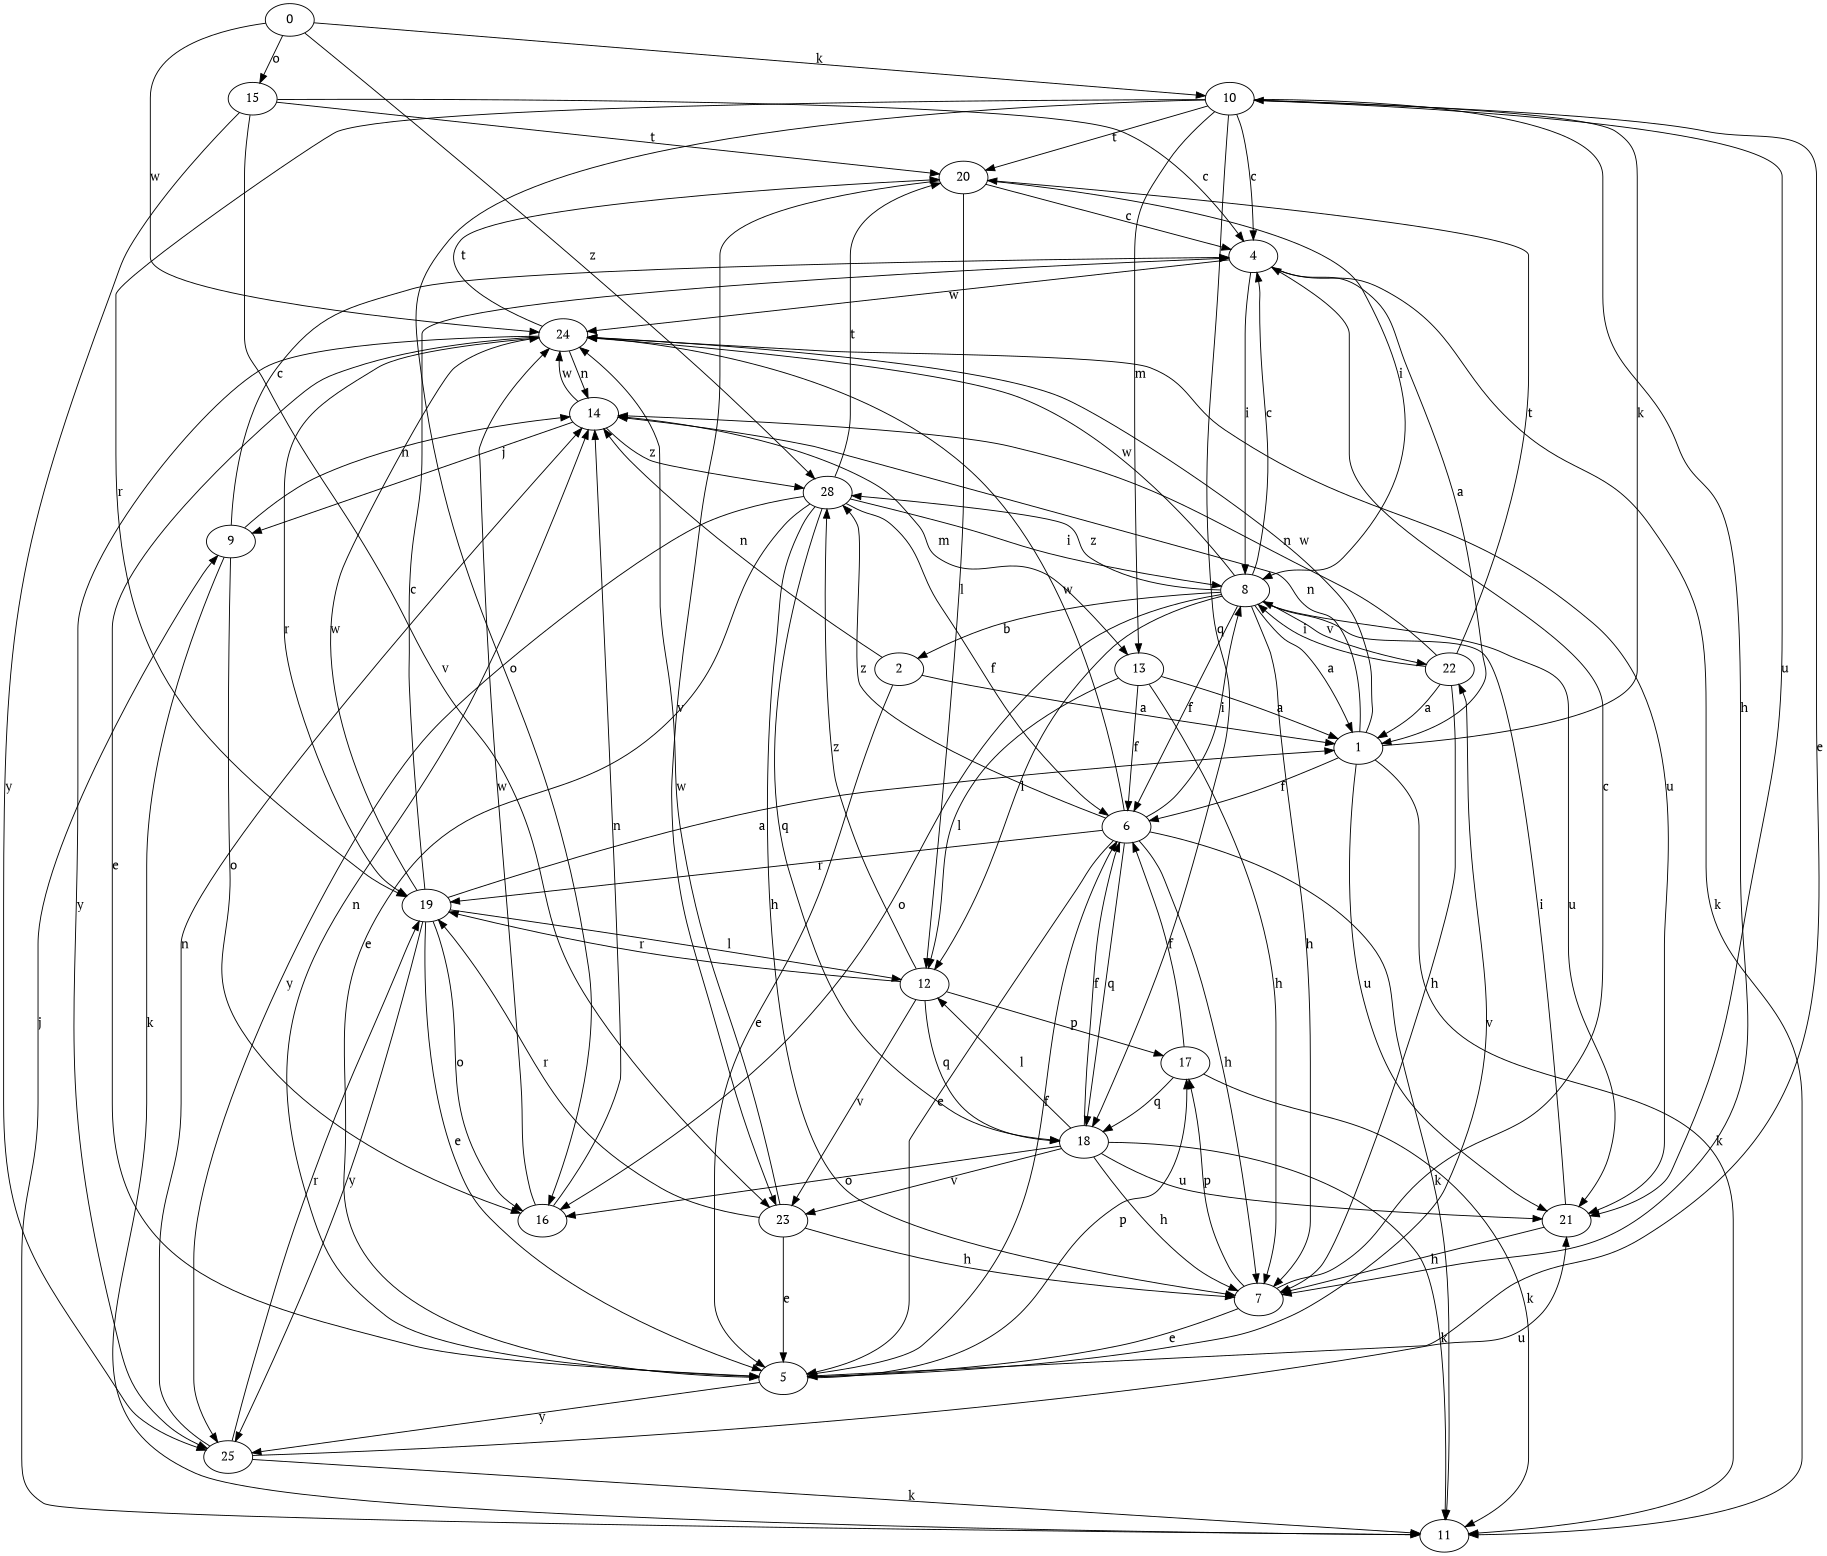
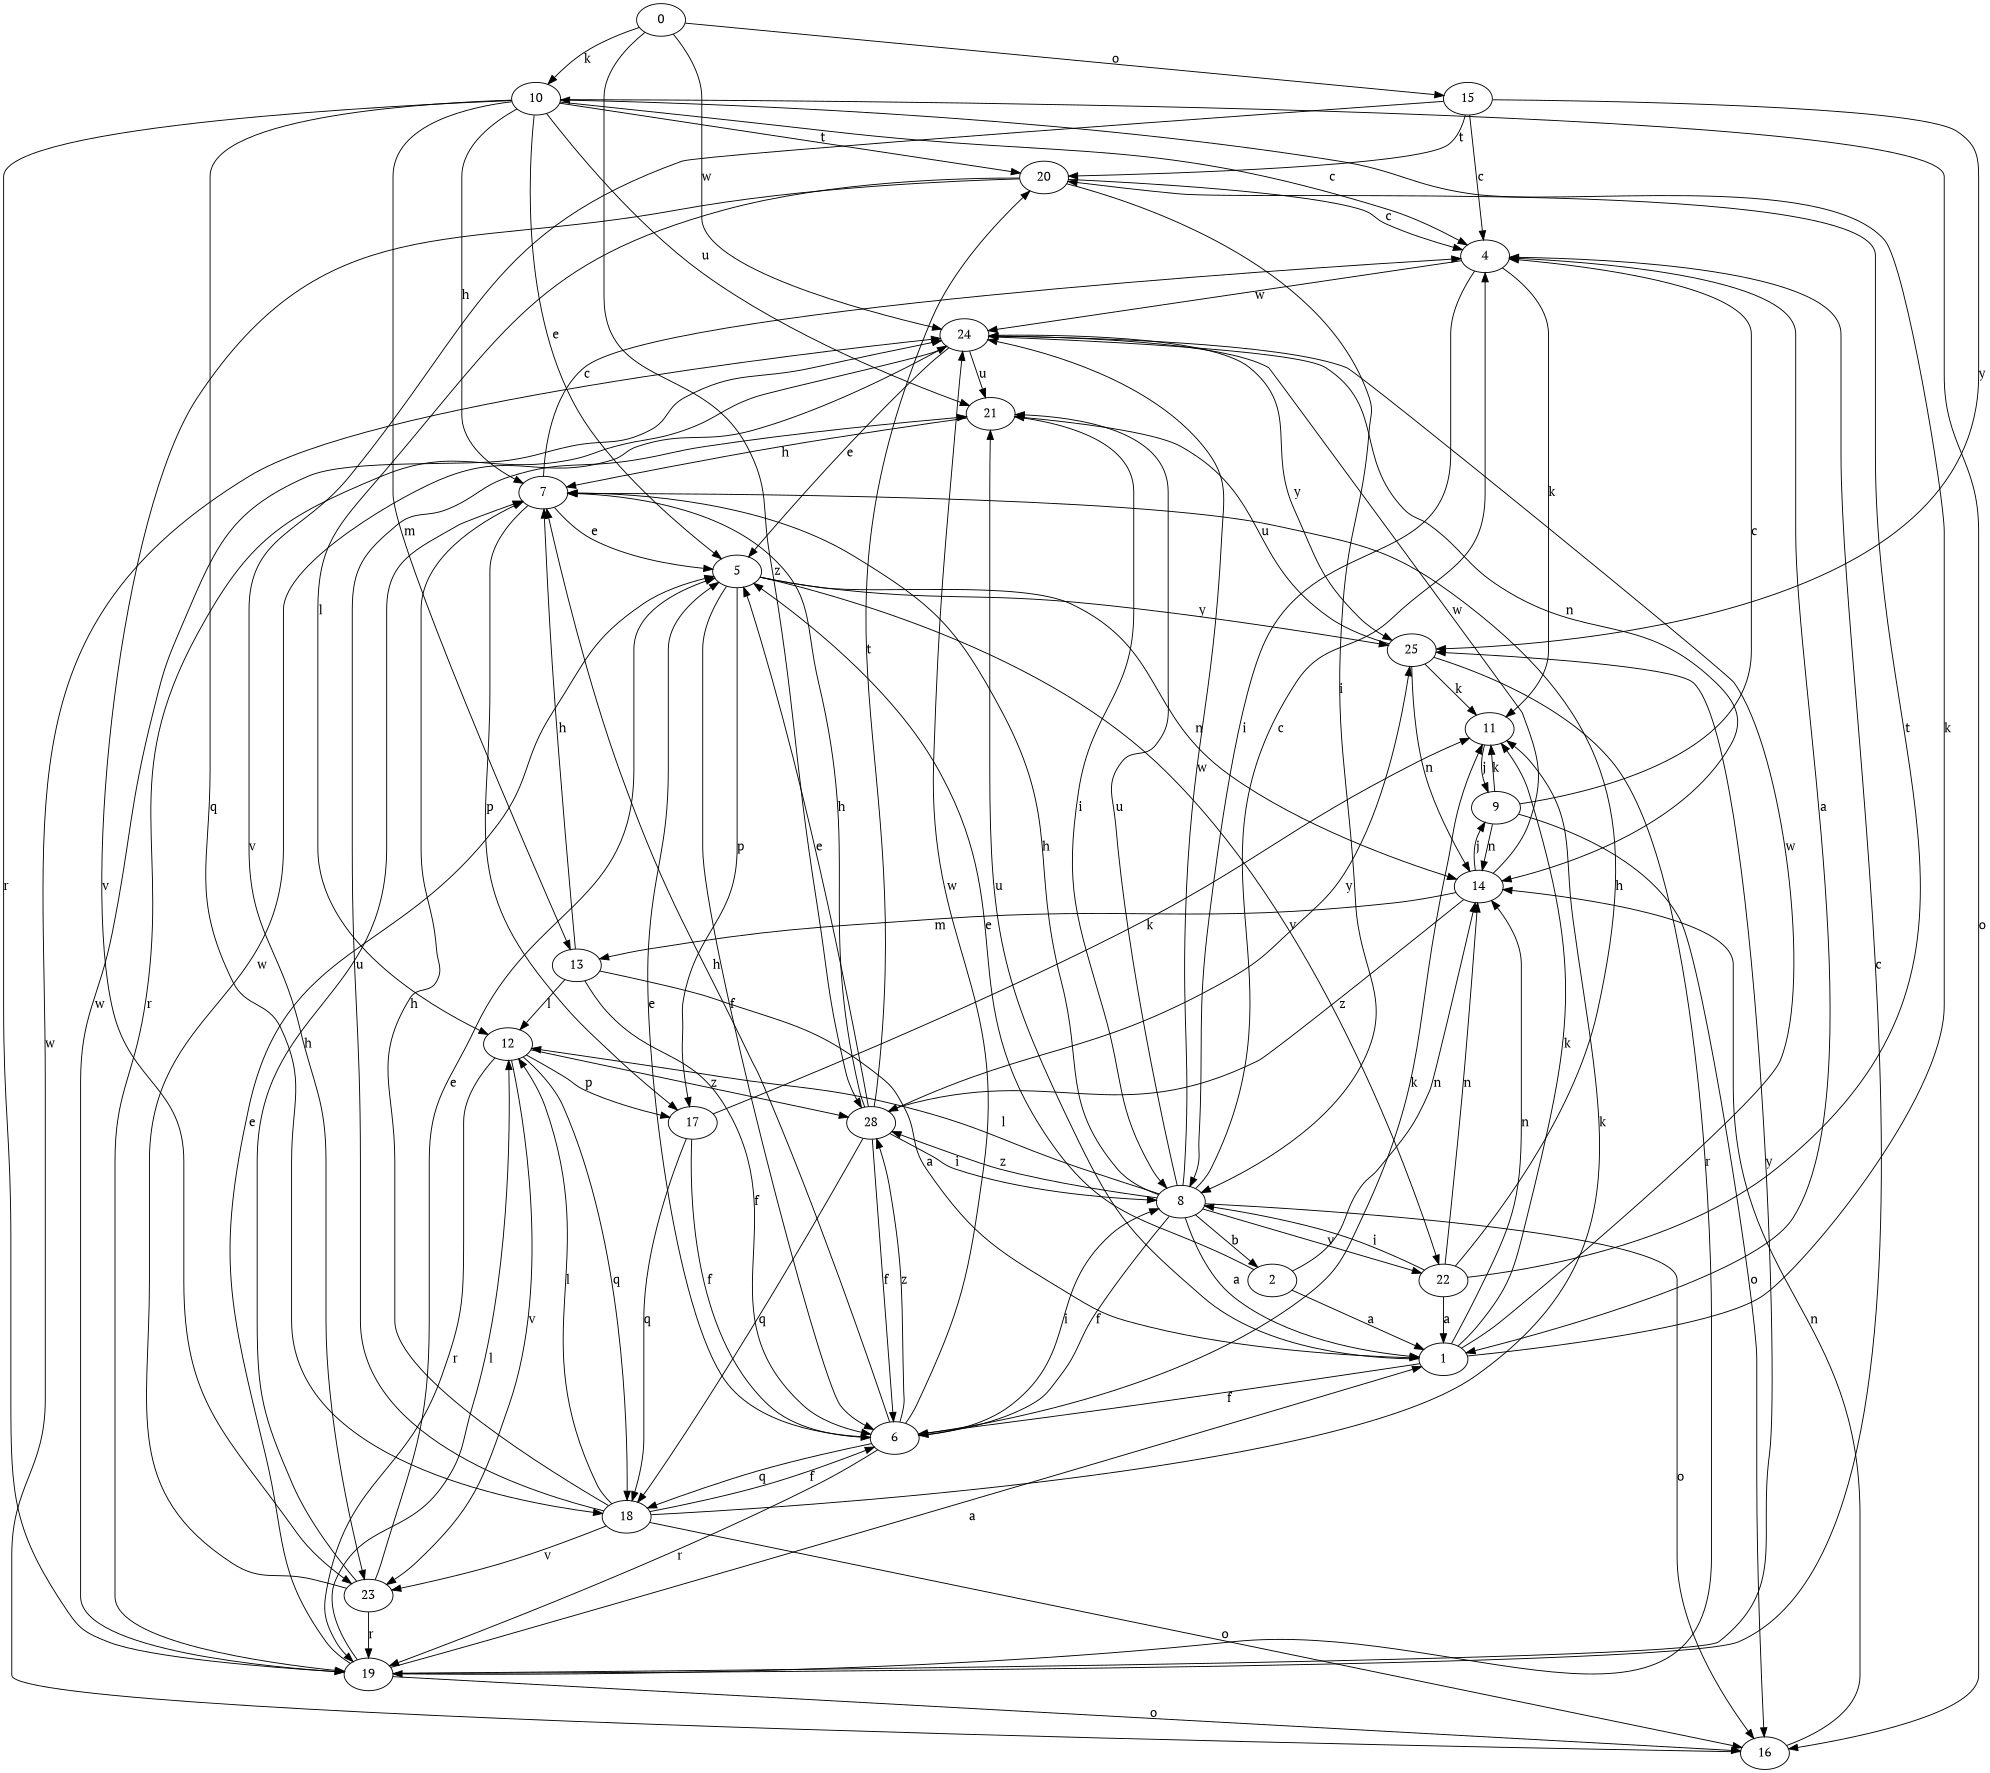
edge "24" -> "20": removed, label "t"
